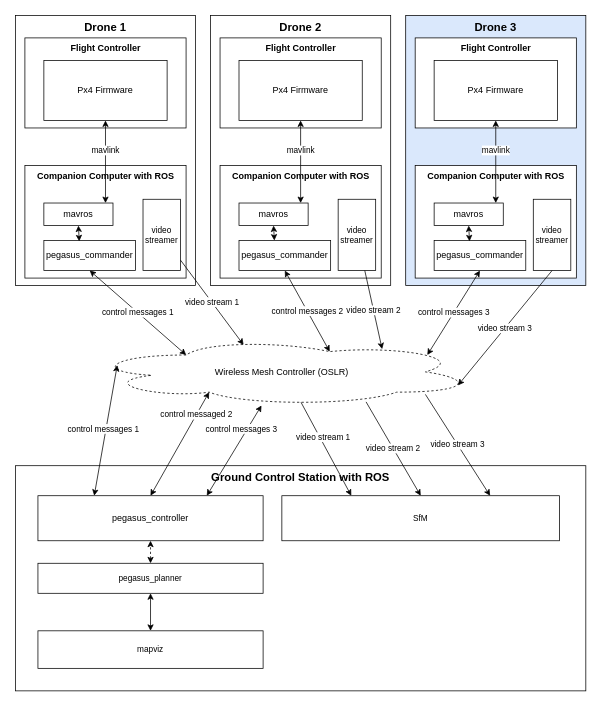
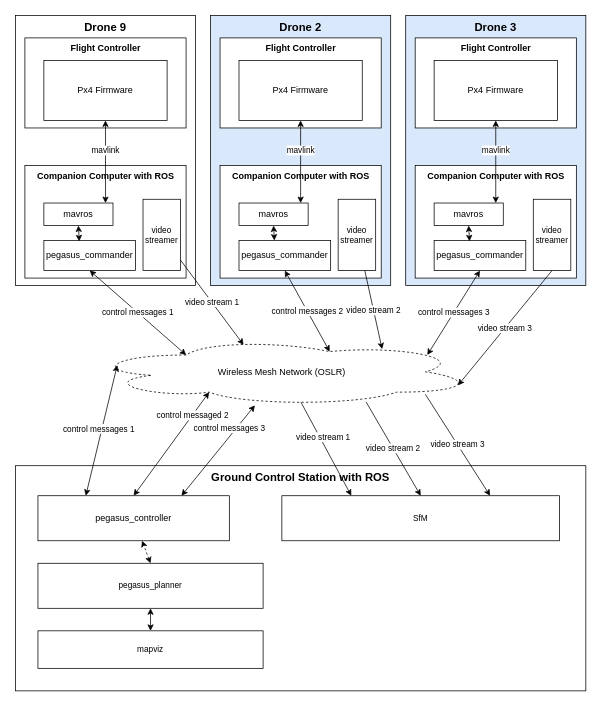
node "Drone 1": label "Drone 1" -> "Drone 9"
node "Drone 2": fillcolor #ffffff -> #dae8fc
node "Wireless Mesh Controller (OSLR)": label "Wireless Mesh Controller (OSLR)" -> "Wireless Mesh Network (OSLR)"
node "pegasus_controller": size 225x45 -> 191x45
node "pegasus_planner": size 225x30 -> 225x45
